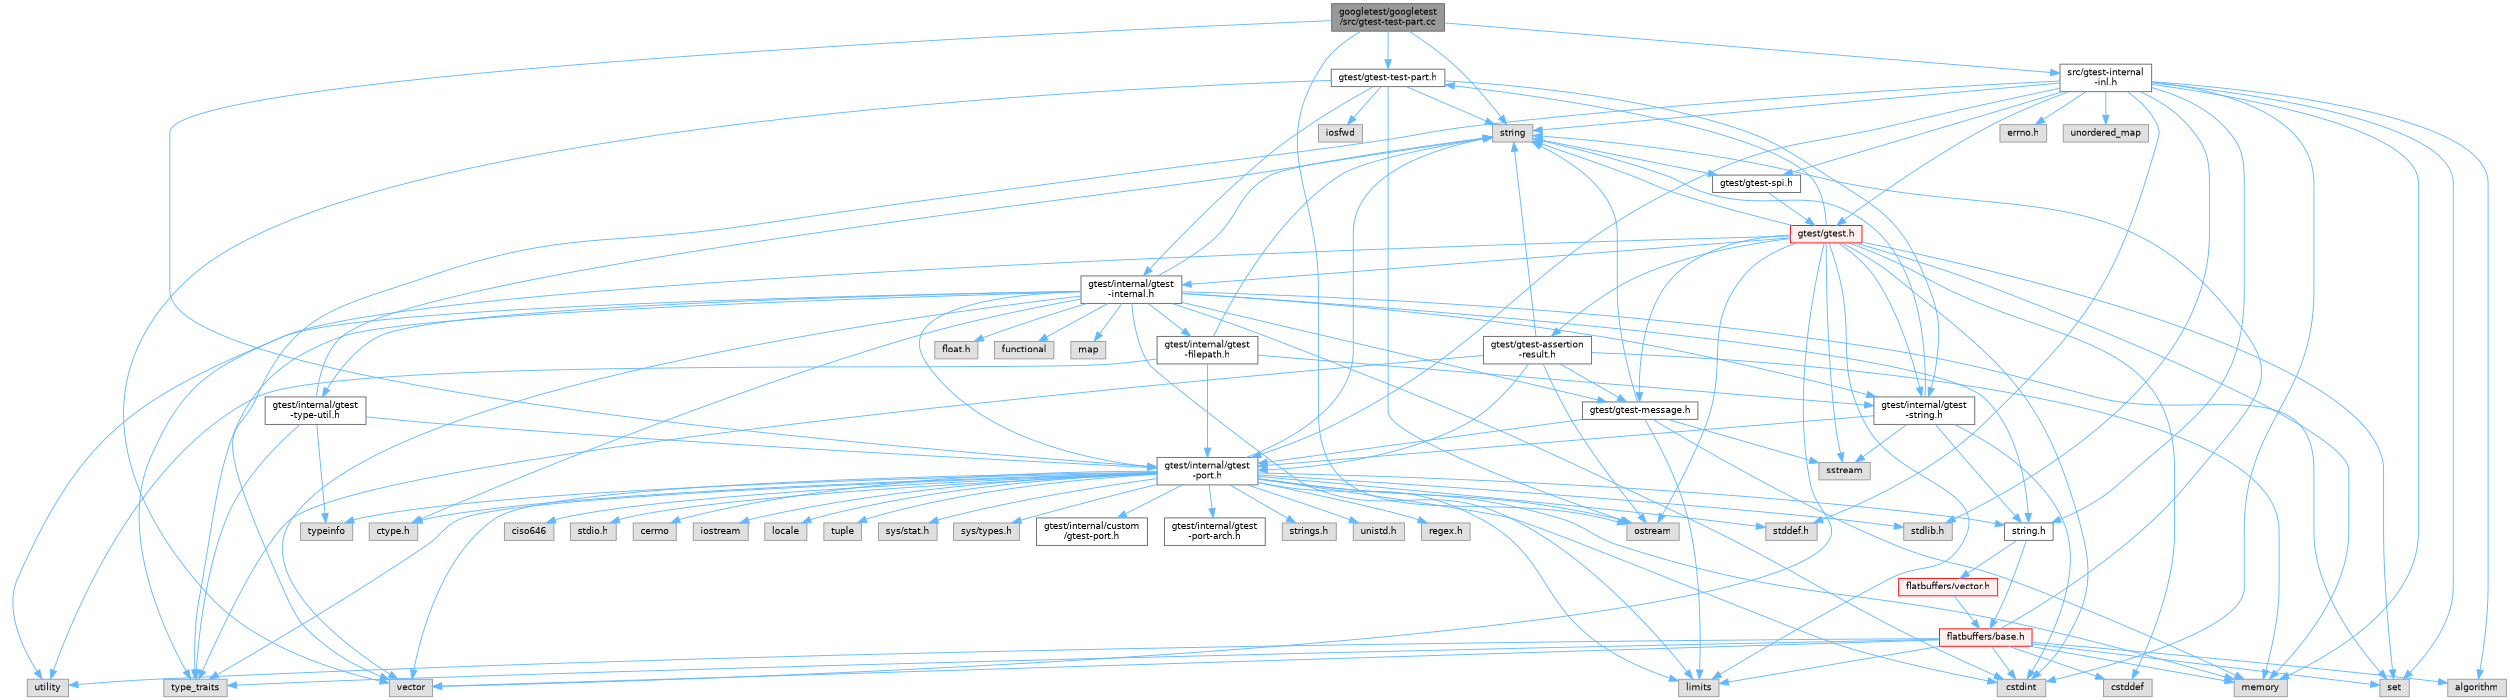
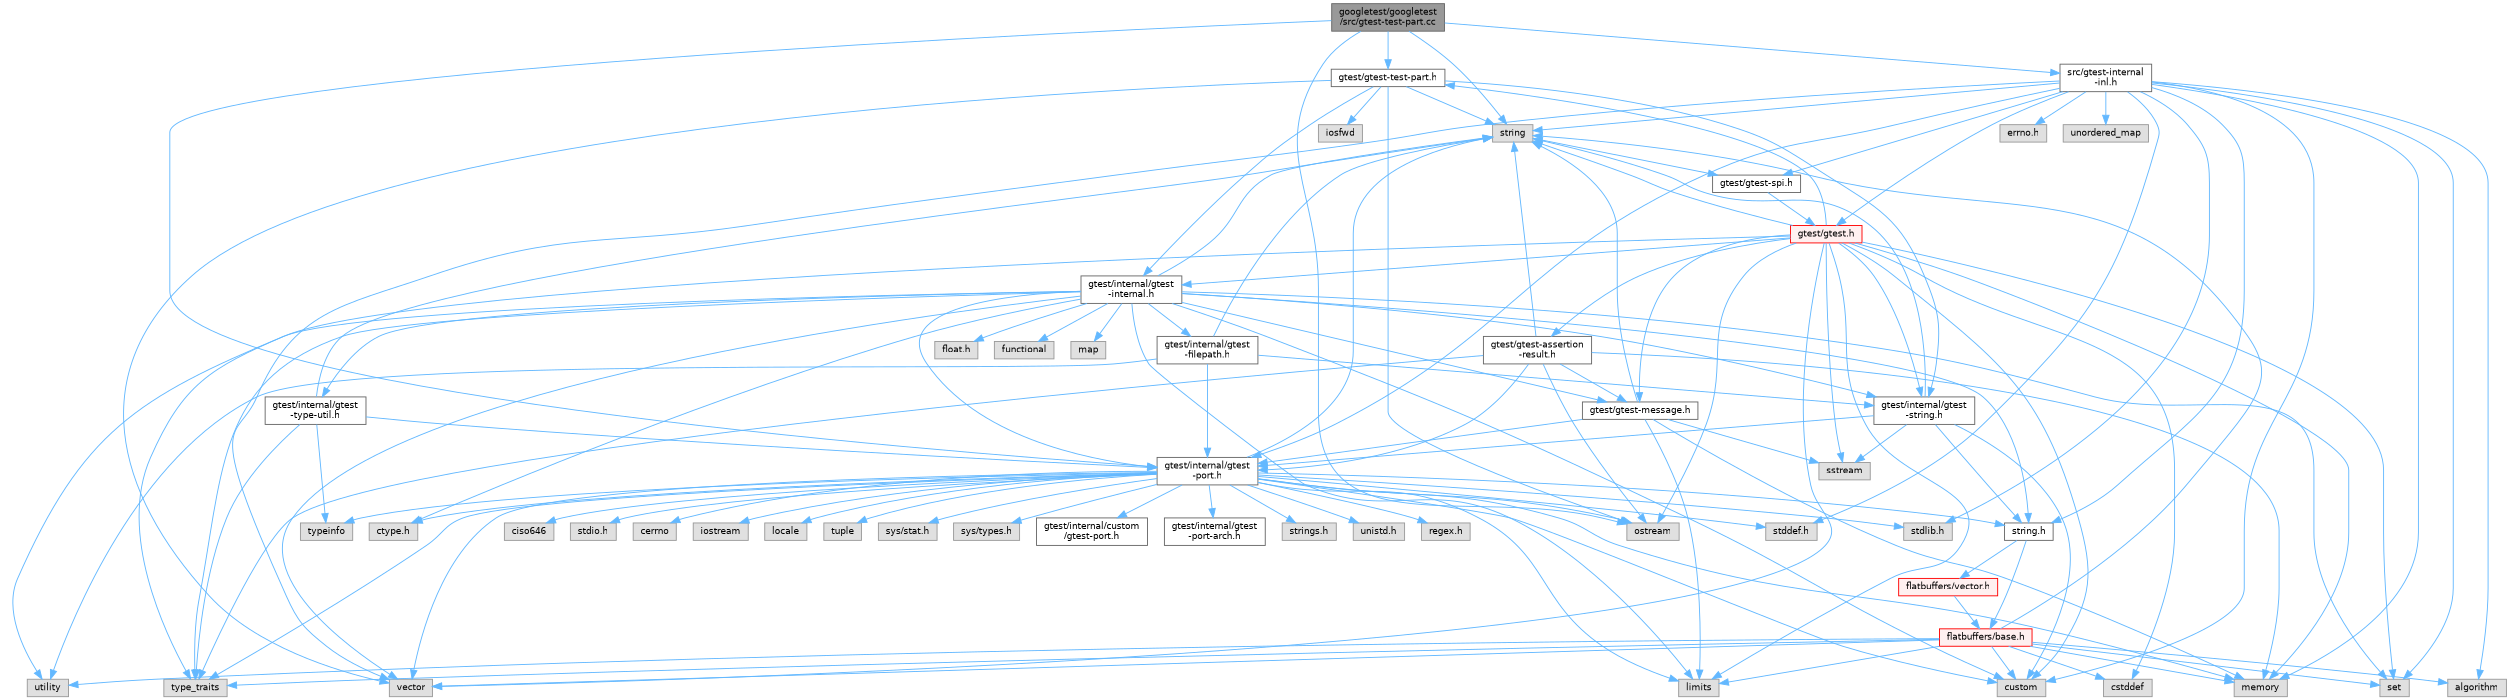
node "cstdint": label "cstdint" -> "custom"
